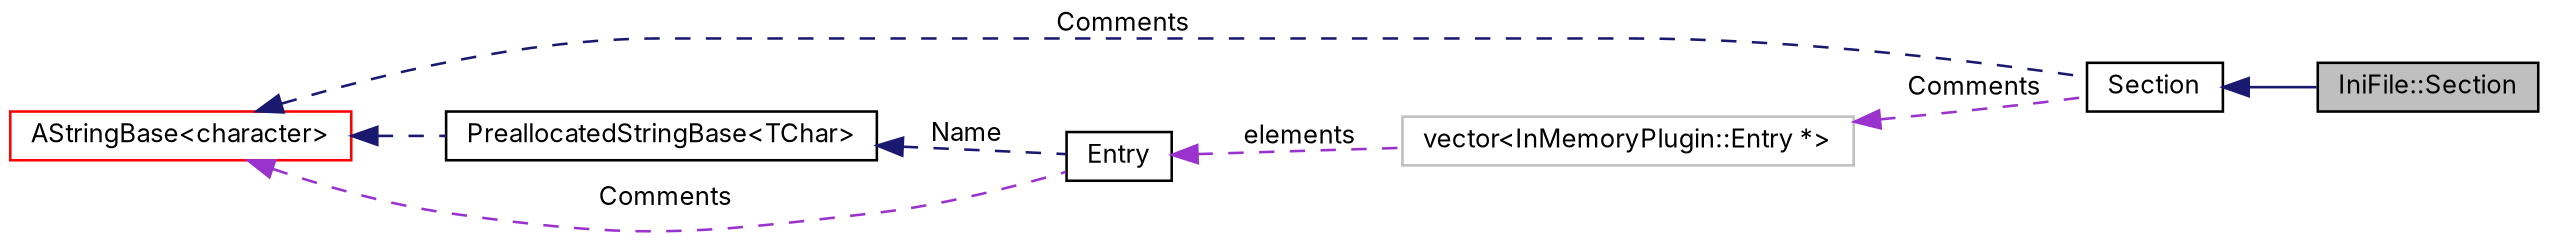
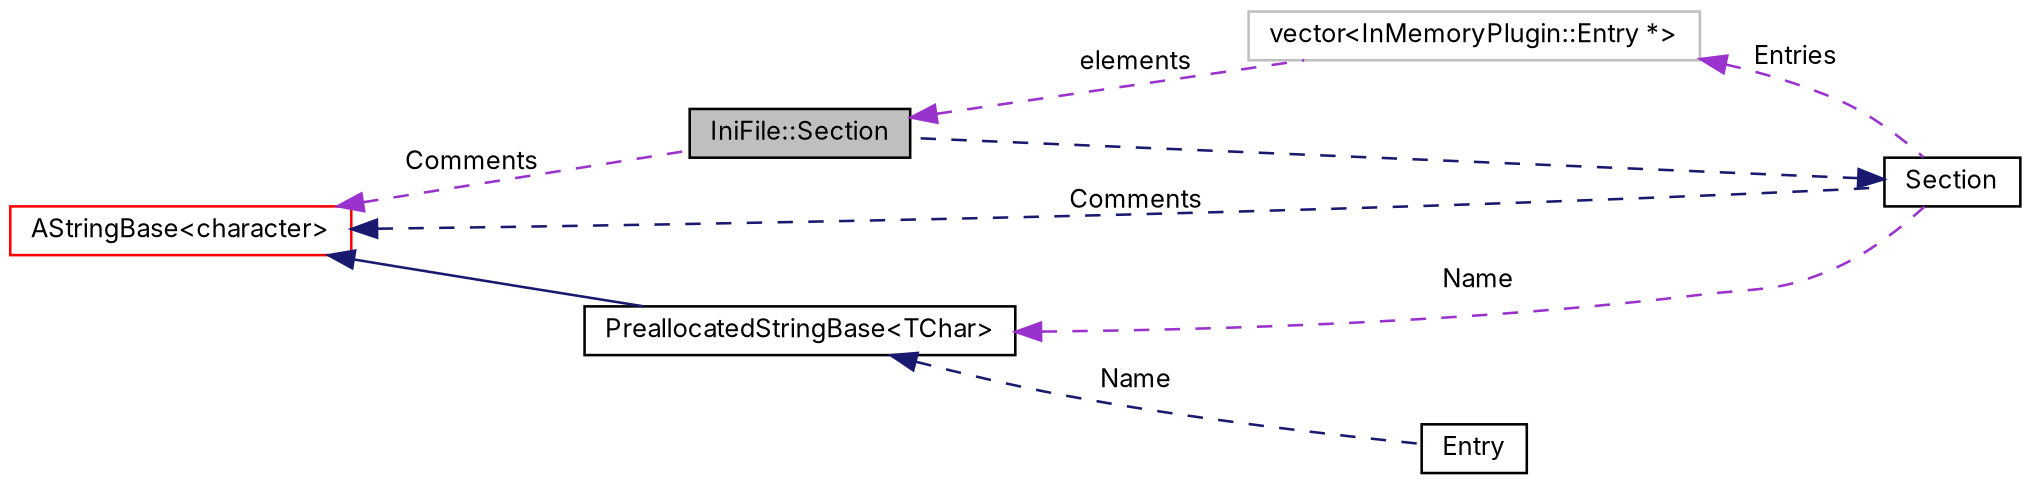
edge "IniFile::Section" -> "Section": style solid -> dashed
edge "Section" -> "vector<InMemoryPlugin::Entry *>": label " Comments" -> " Entries"
edge "PreallocatedStringBase<TChar>" -> "AStringBase<character>": style dashed -> solid
edge "vector<InMemoryPlugin::Entry *>" -> "Entry": now "vector<InMemoryPlugin::Entry *>" -> "IniFile::Section"
edge "Entry" -> "AStringBase<character>": now "IniFile::Section" -> "AStringBase<character>"
edge "Section" -> "PreallocatedStringBase<TChar>": added, label "Name"
